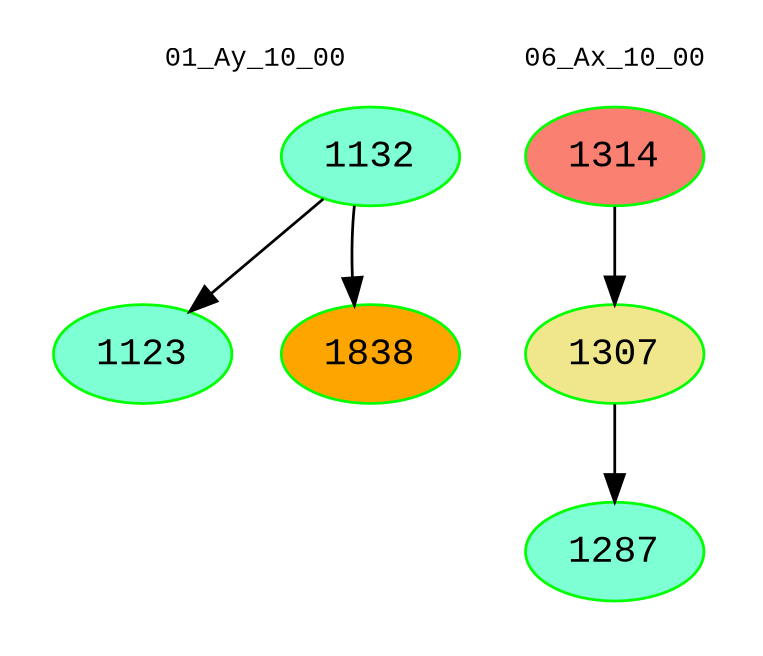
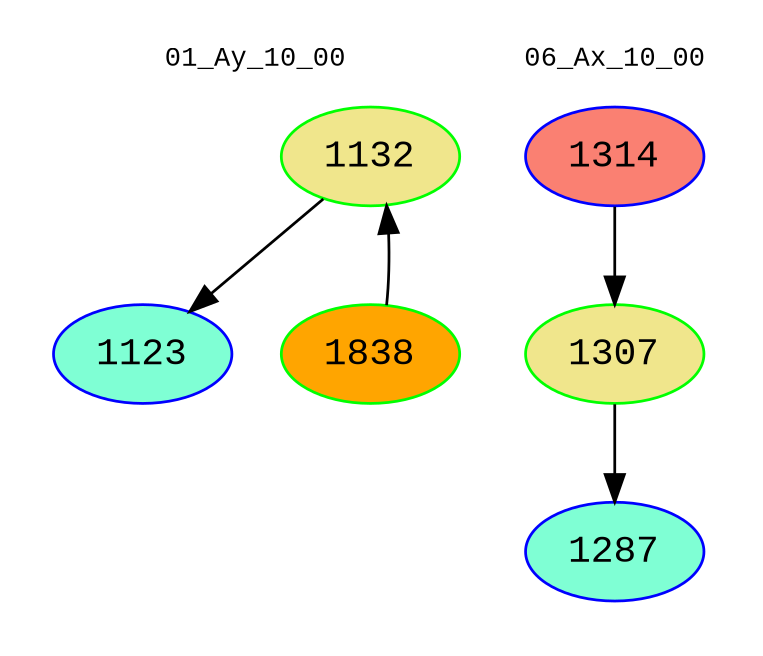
node "1132": fillcolor aquamarine -> khaki
node "1314": color green -> blue
edge "1132" -> "1838": reversed
node "1123": color green -> blue
node "1287": color green -> blue
